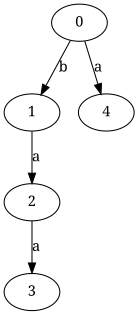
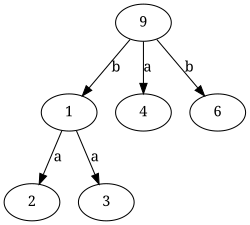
node "0": label "0" -> "9"
node "6": added
edge "2" -> "3": now "1" -> "3"
